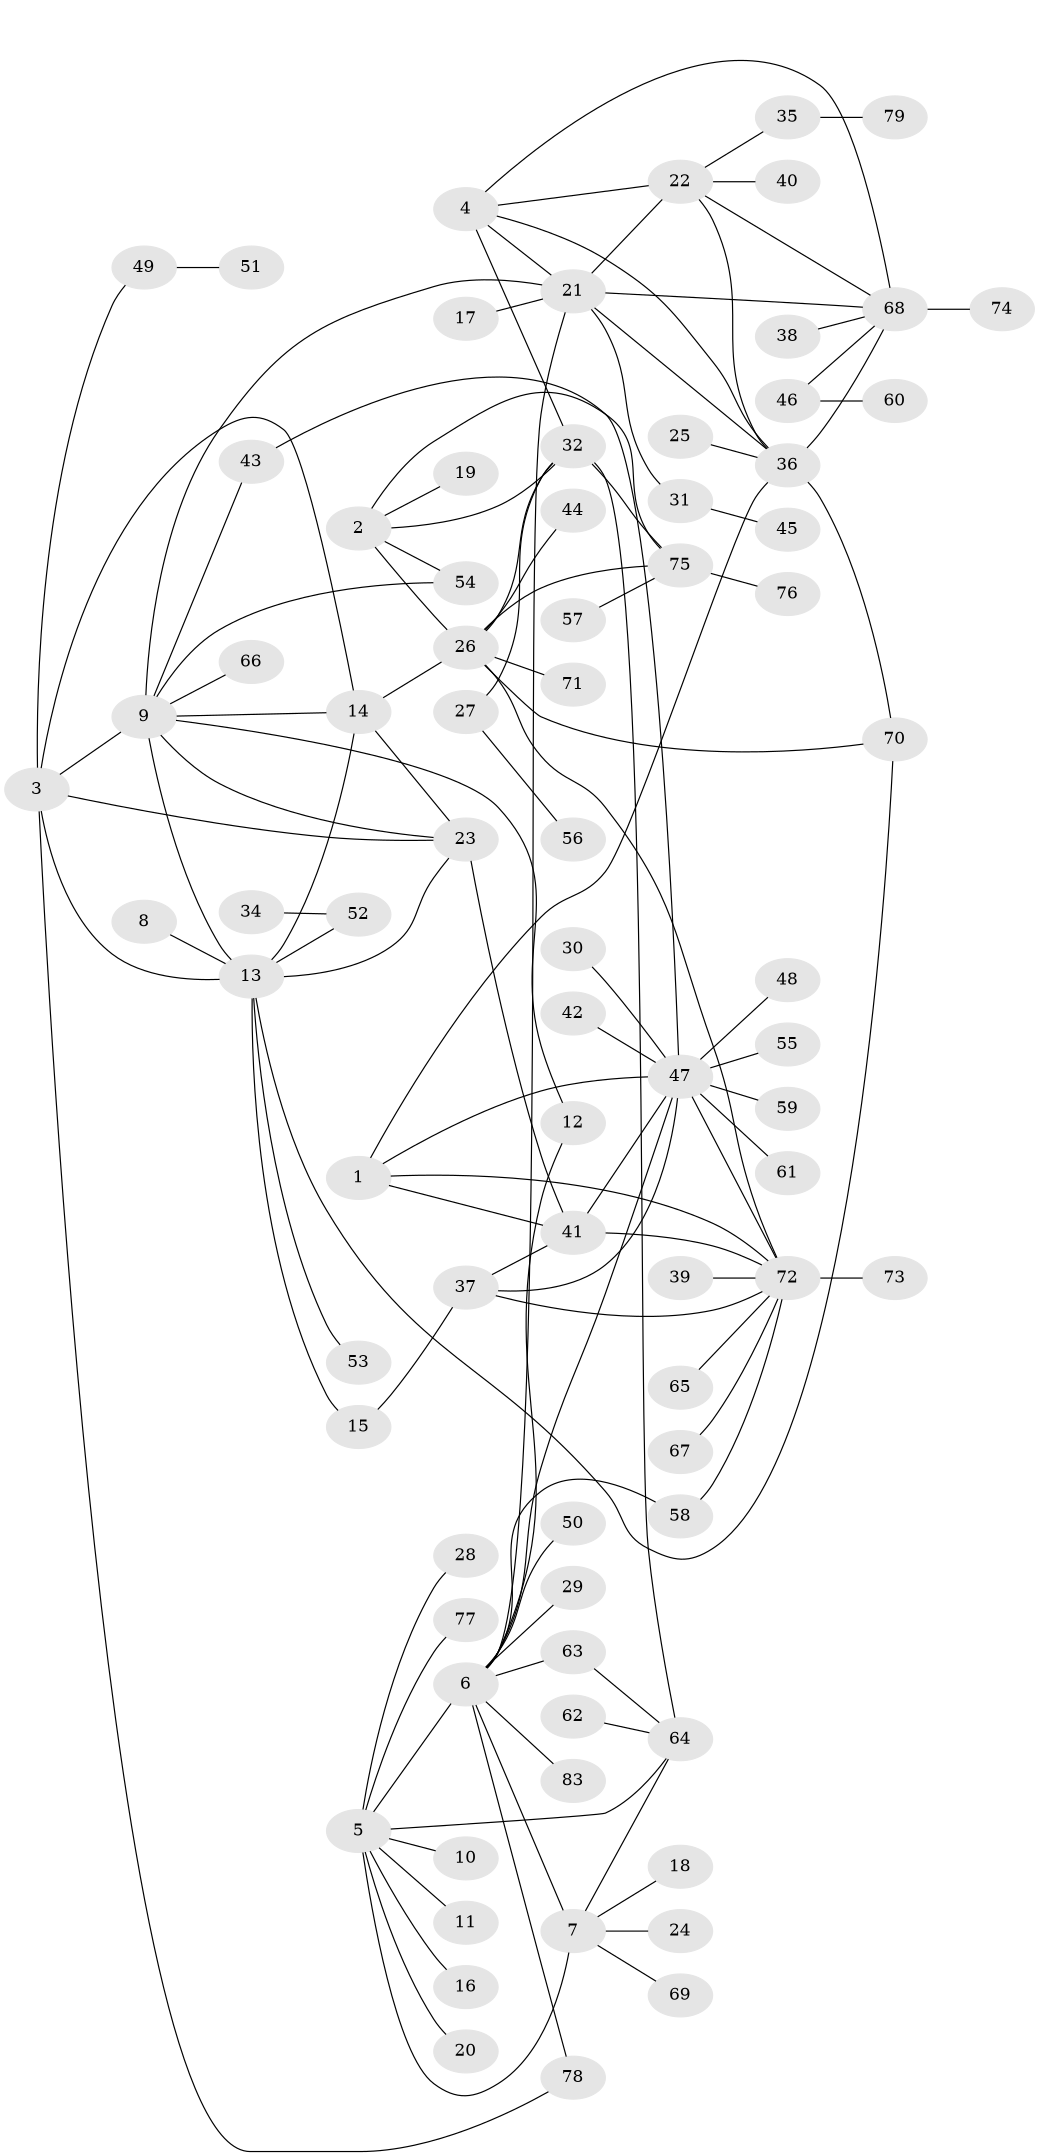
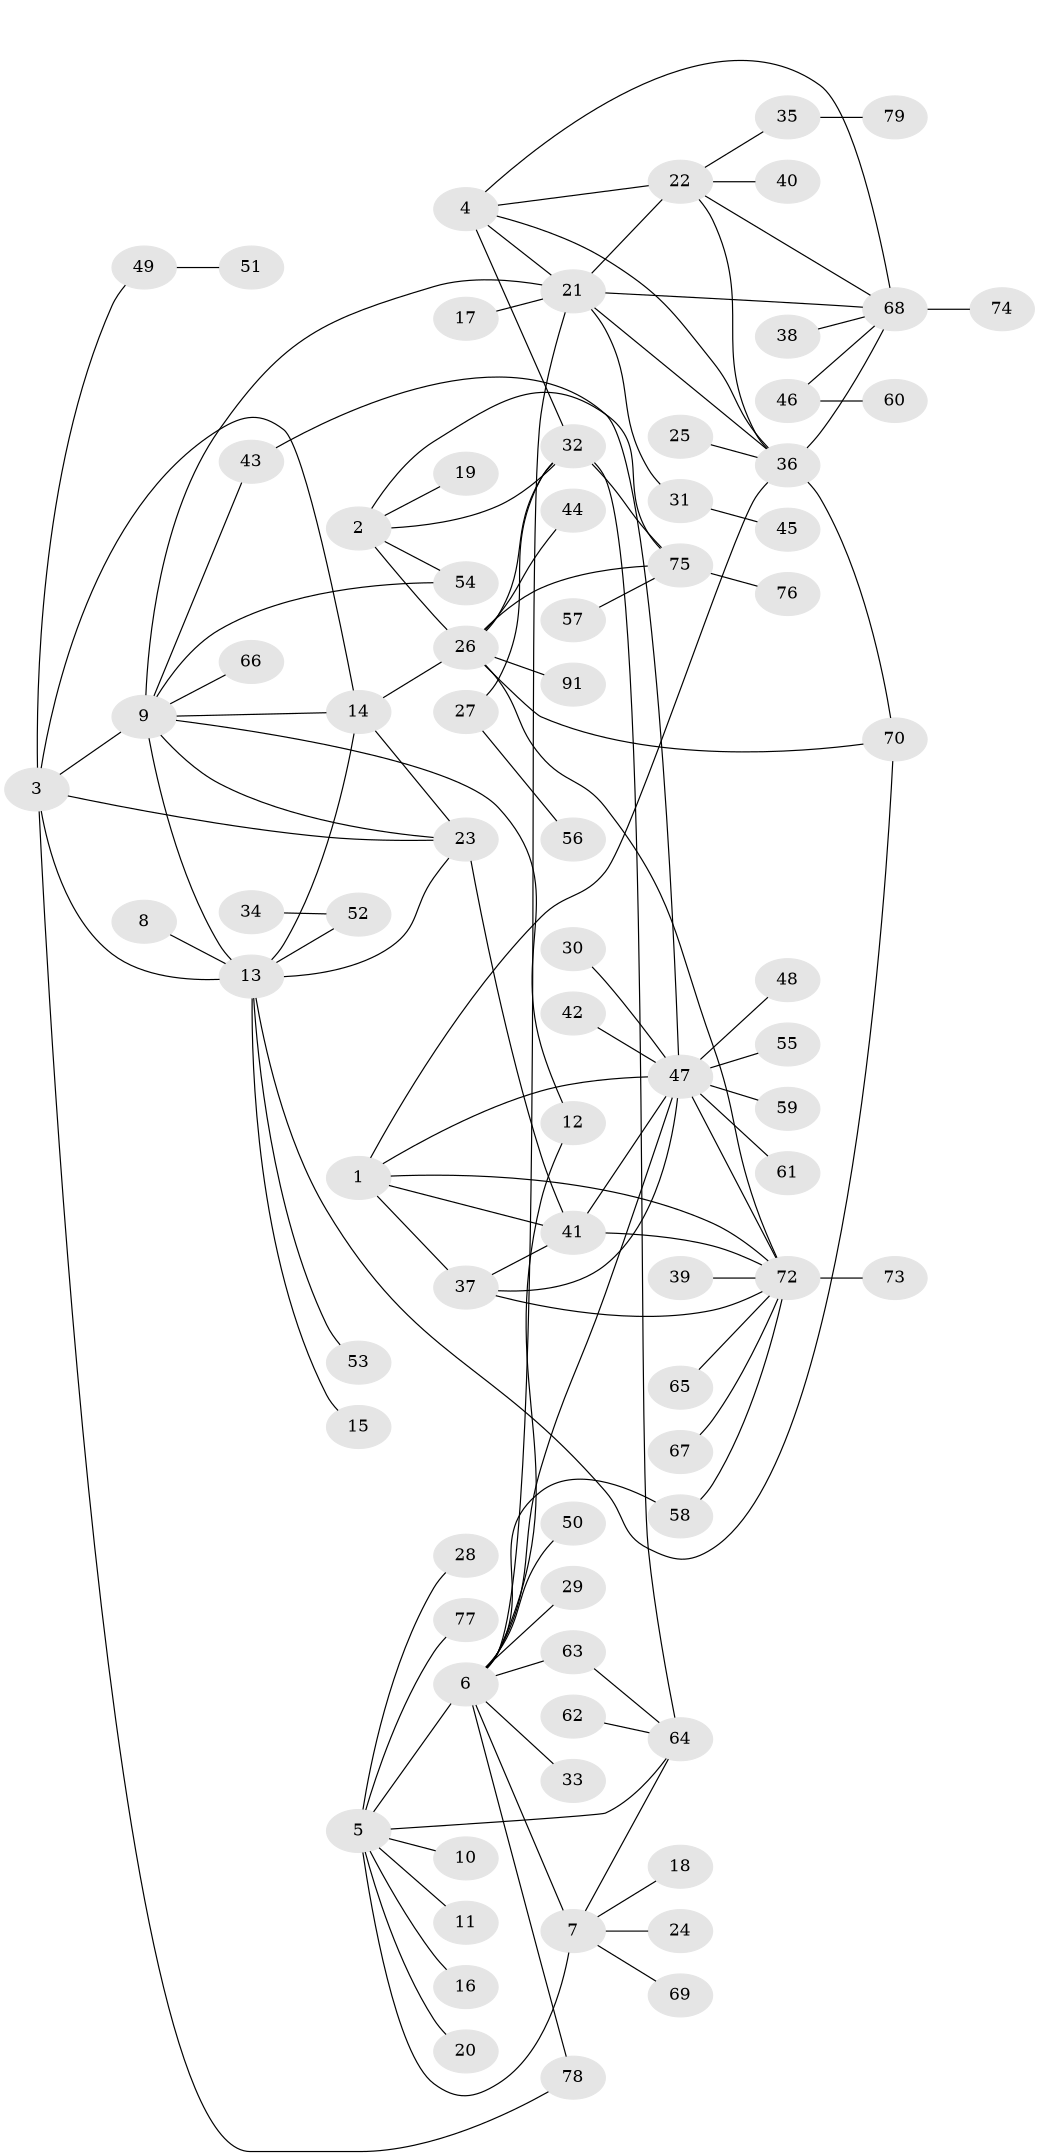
node "71": label "71" -> "91"
edge "37" -- "15": now "37" -- "1"
node "83": label "83" -> "33"
